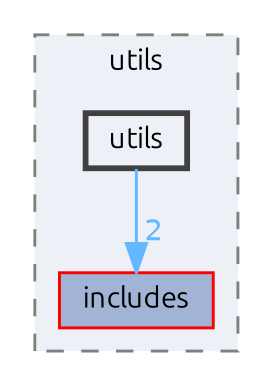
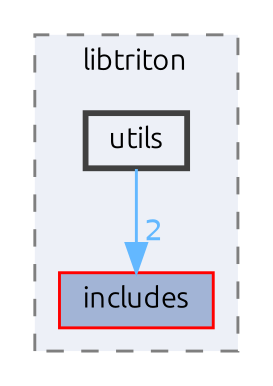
cluster "utils": label "utils" -> "libtriton"
